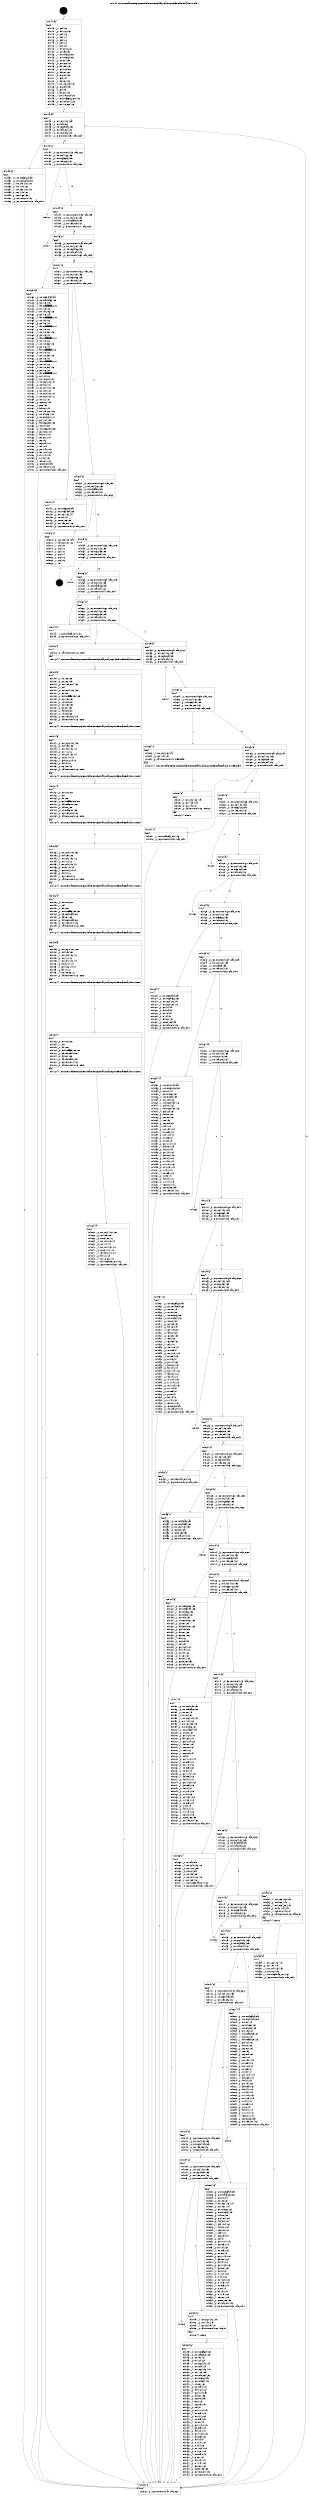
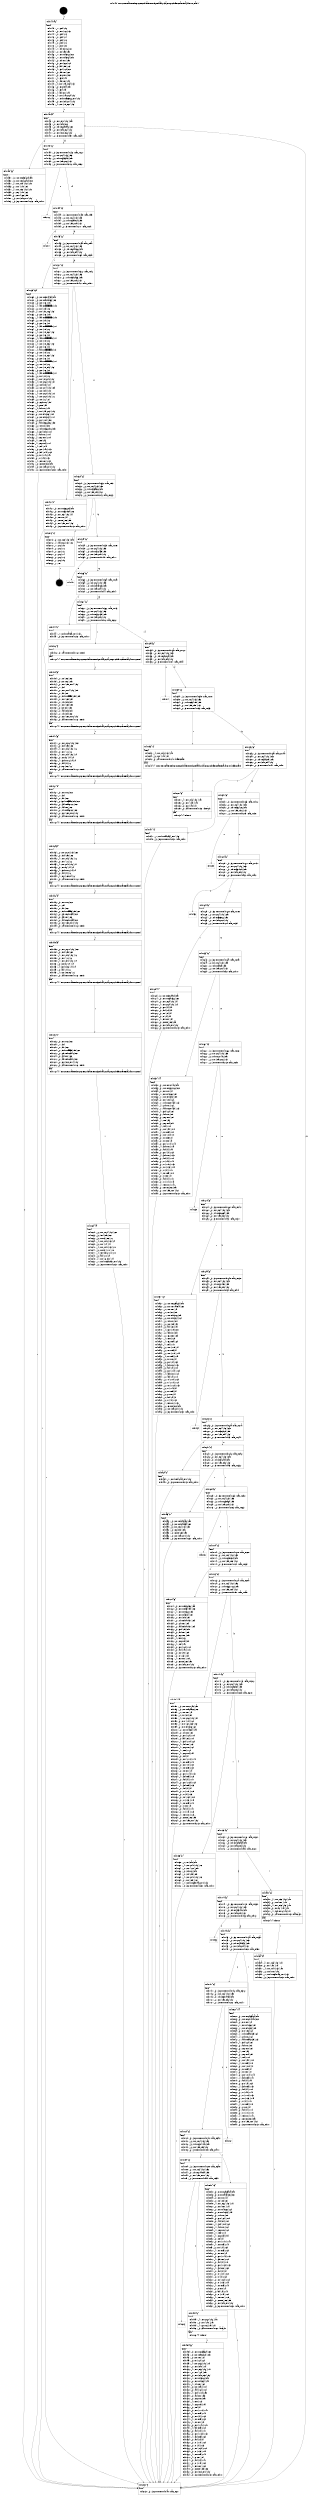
edge "0x40175d [28]" -> "0x401d53": now "0x40175d [28]" -> "0x401ab0 [26]"
